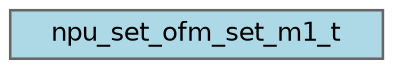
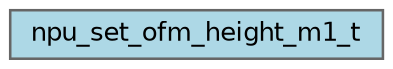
node "npu_set_ofm_set_m1_t": label "npu_set_ofm_set_m1_t" -> "npu_set_ofm_height_m1_t"
